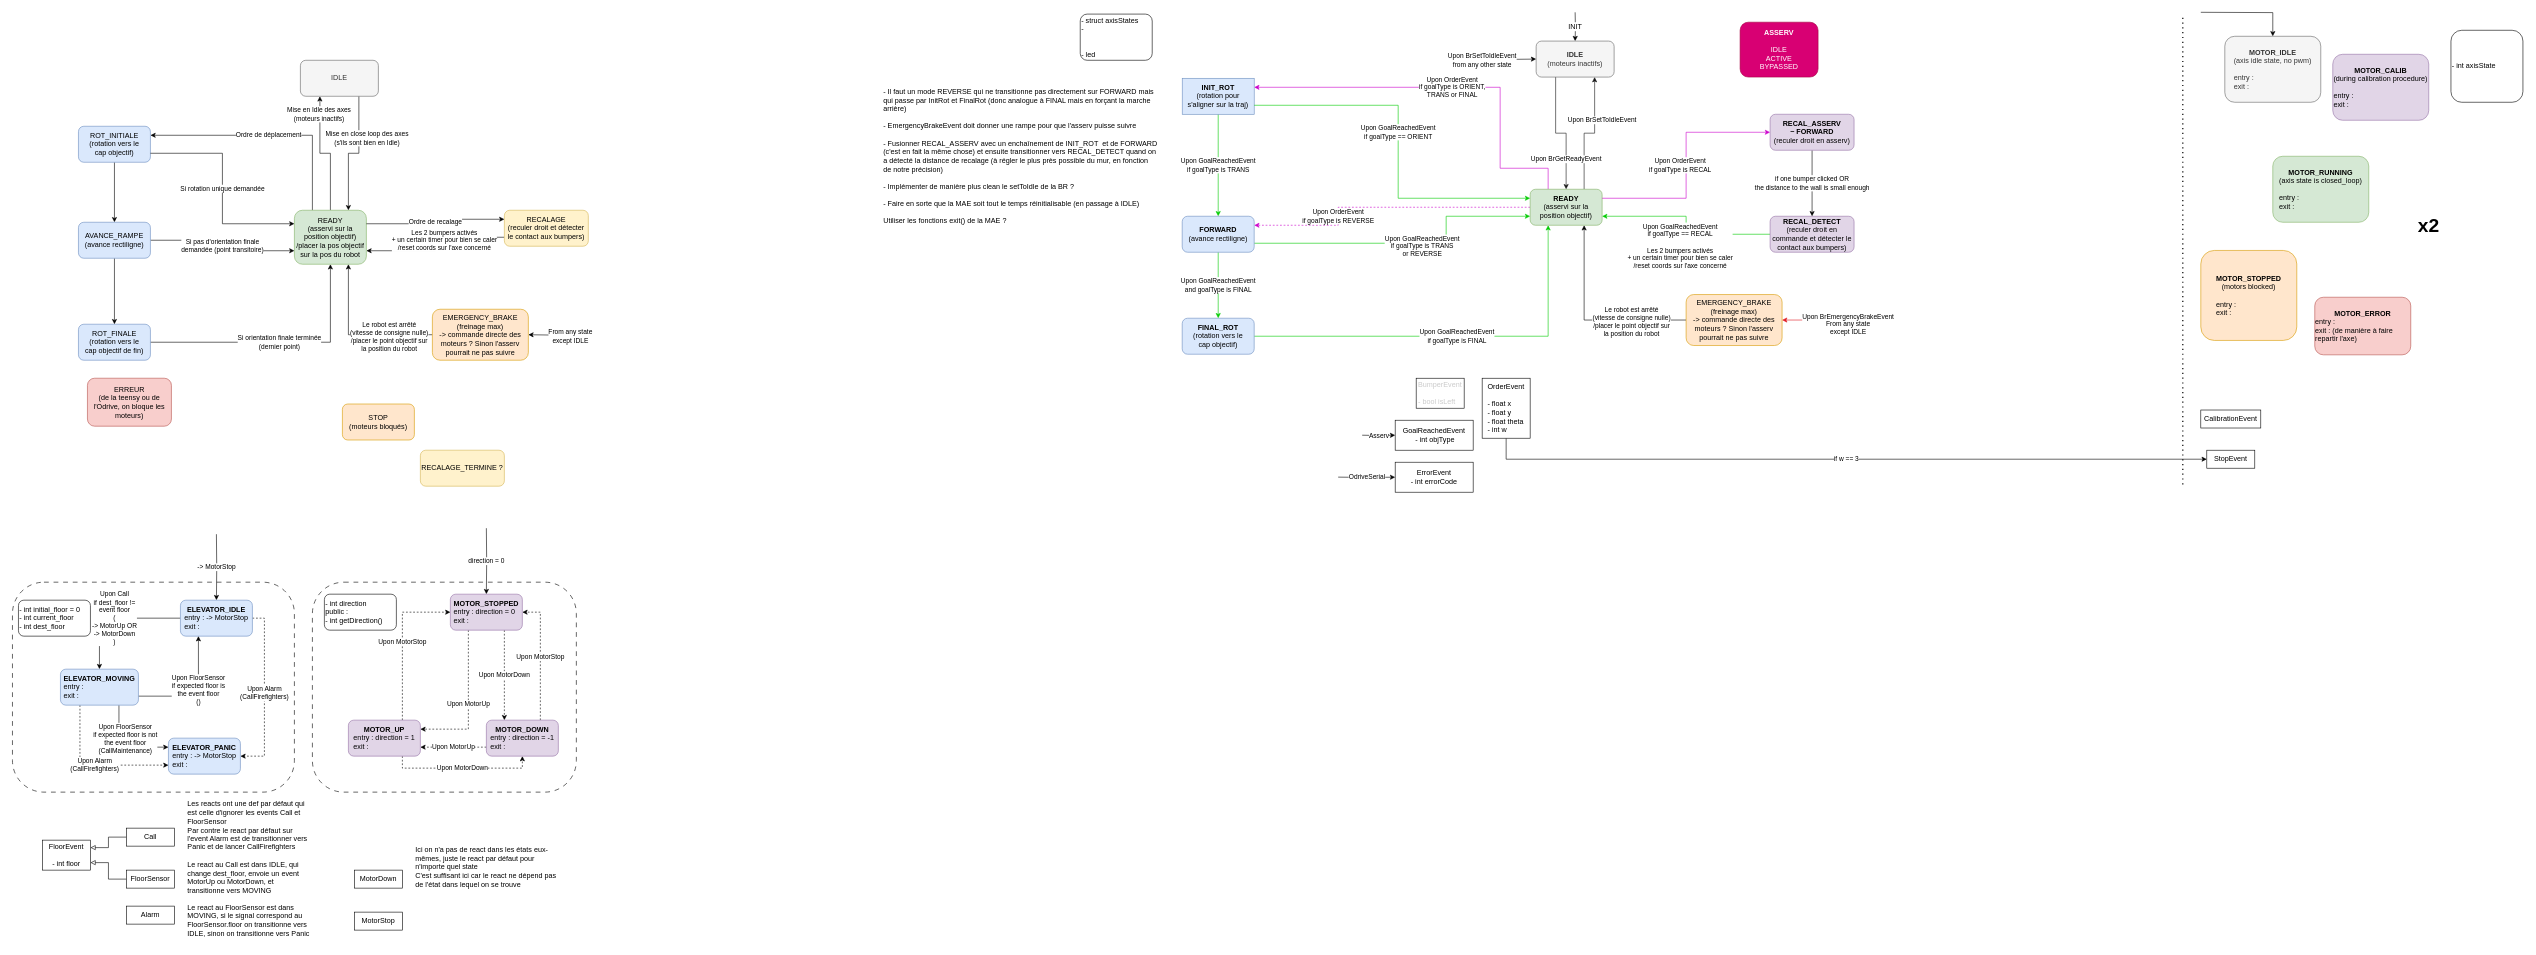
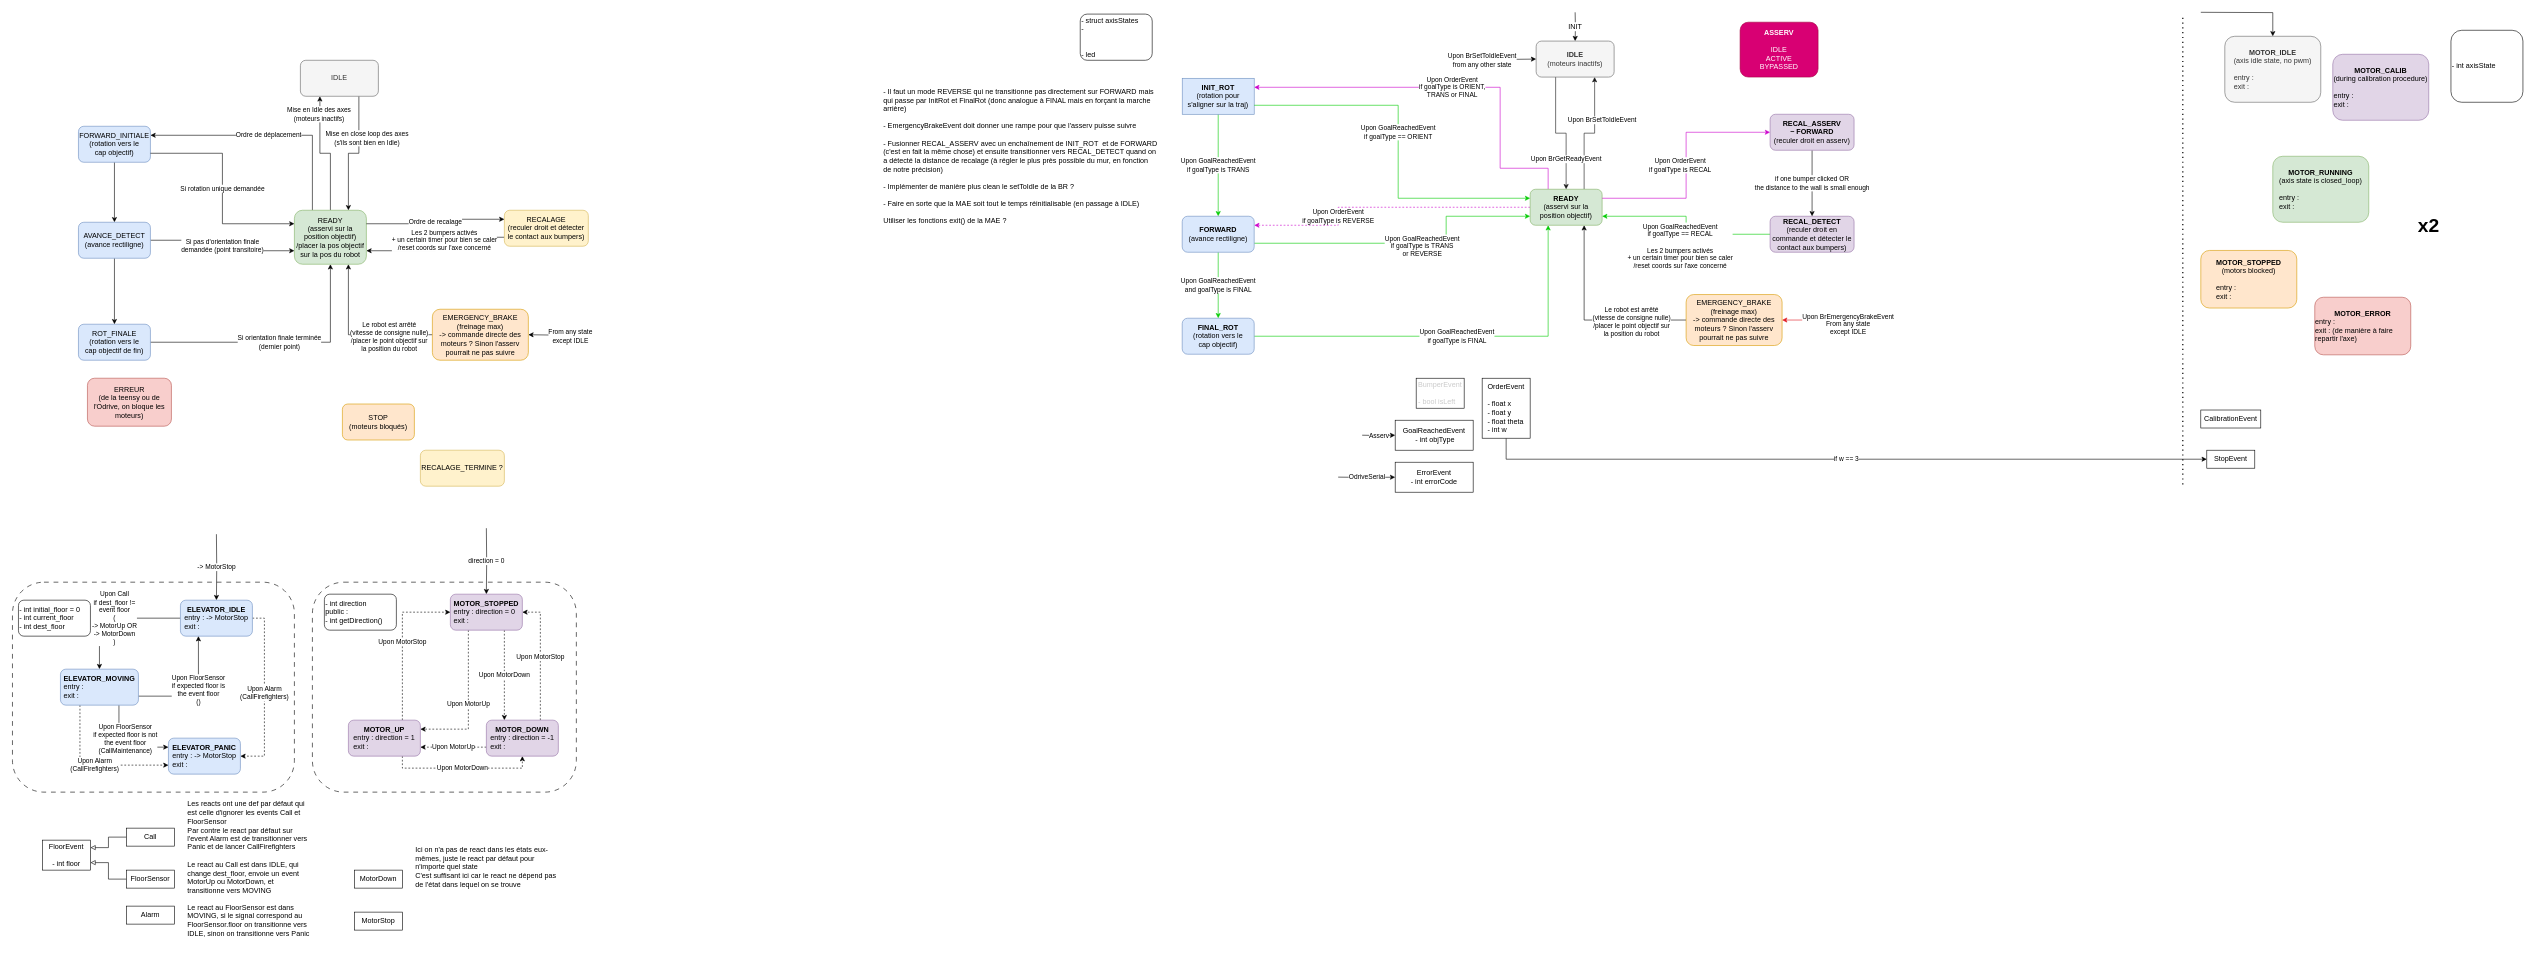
node "ROT_INITIALE (rotation vers le cap objectif)": label "ROT_INITIALE (rotation vers le cap objectif)" -> "FORWARD_INITIALE (rotation vers le cap objectif)"
node "AVANCE_RAMPE (avance rectiligne)": label "AVANCE_RAMPE (avance rectiligne)" -> "AVANCE_DETECT (avance rectiligne)"
node "MOTOR_STOPPED (motors blocked) entry : exit :": size 96x90 -> 96x58
